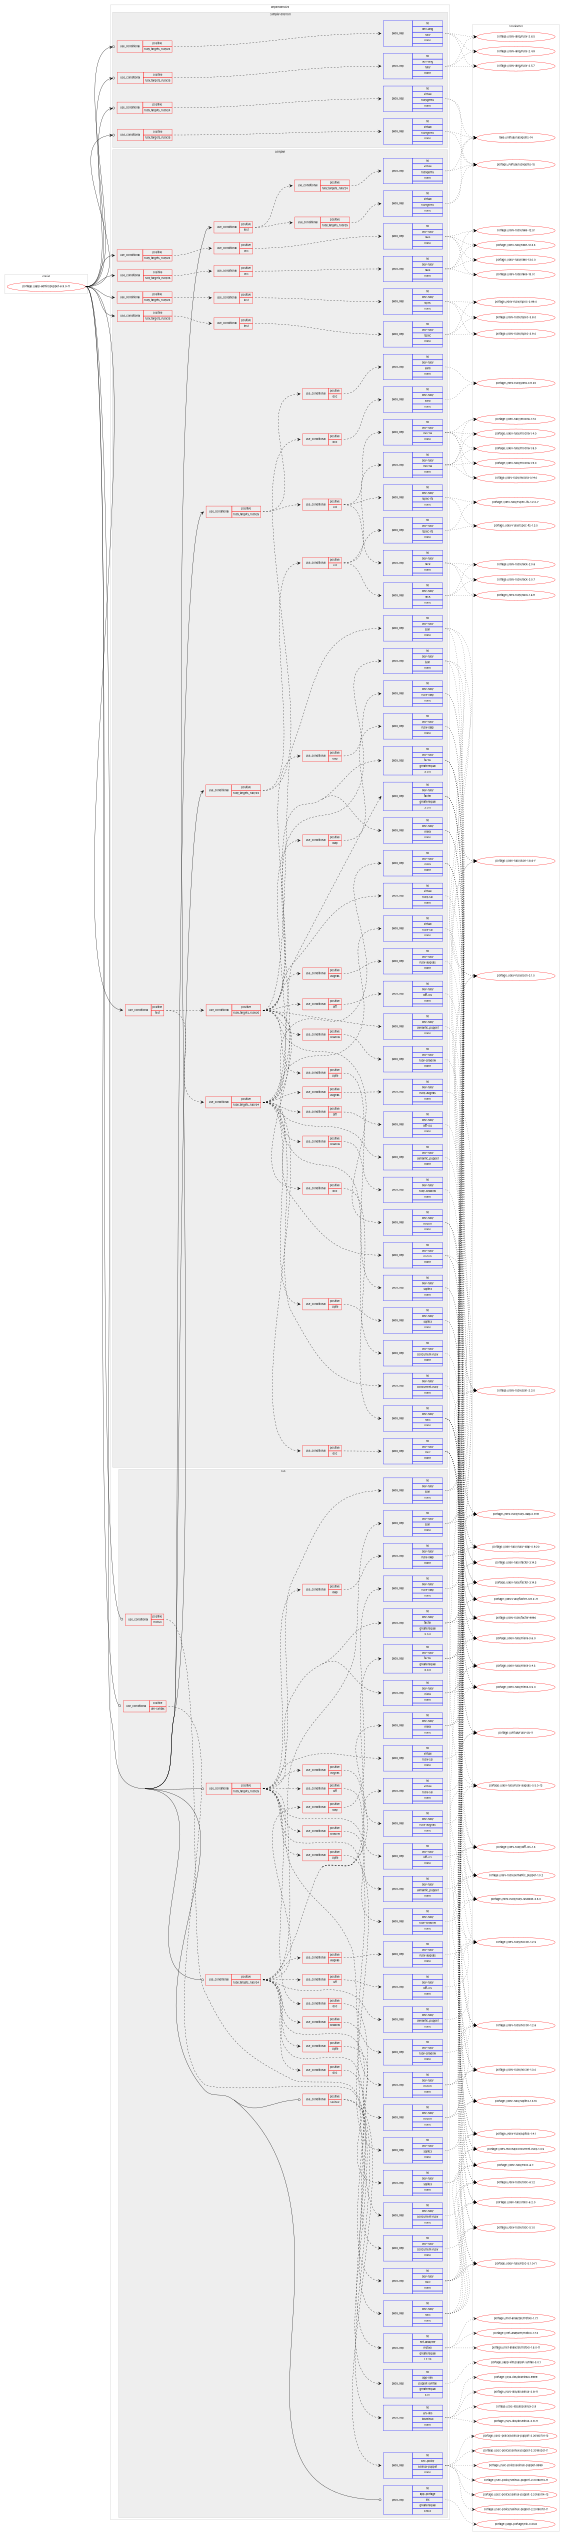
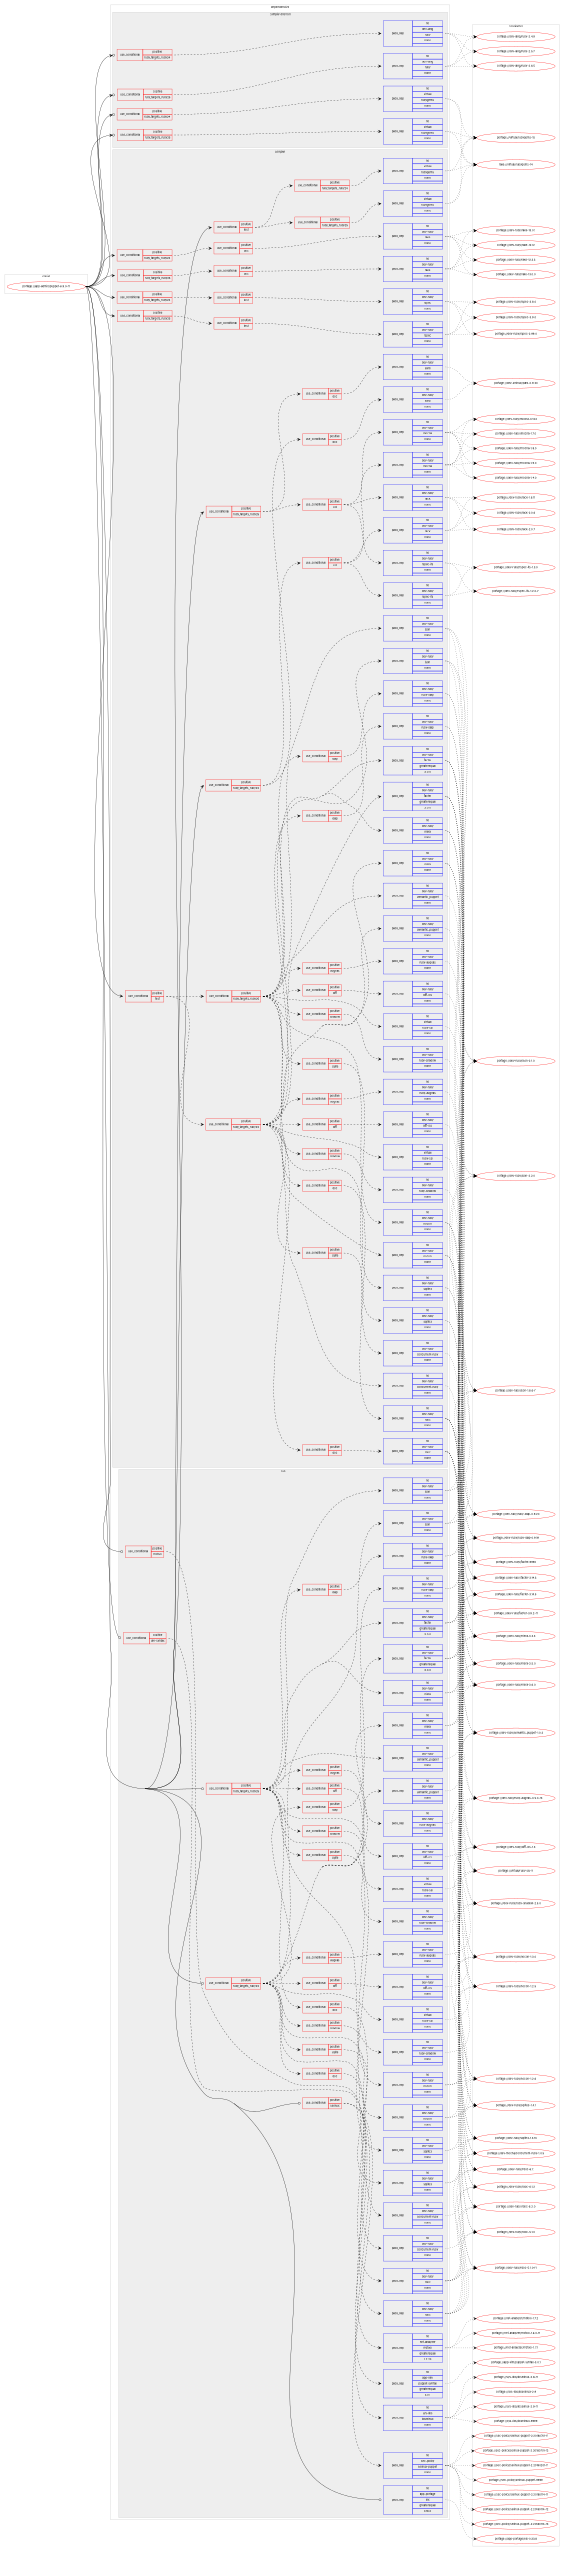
node "portage://dev-ruby/yard-0.9.20": label "portage://dev-ruby/yard-0.9.20" -> "portage://dev-selinux/yard-0.9.20"
node "portage://sec-policy/selinux-puppet-2.20180114-r2": added
